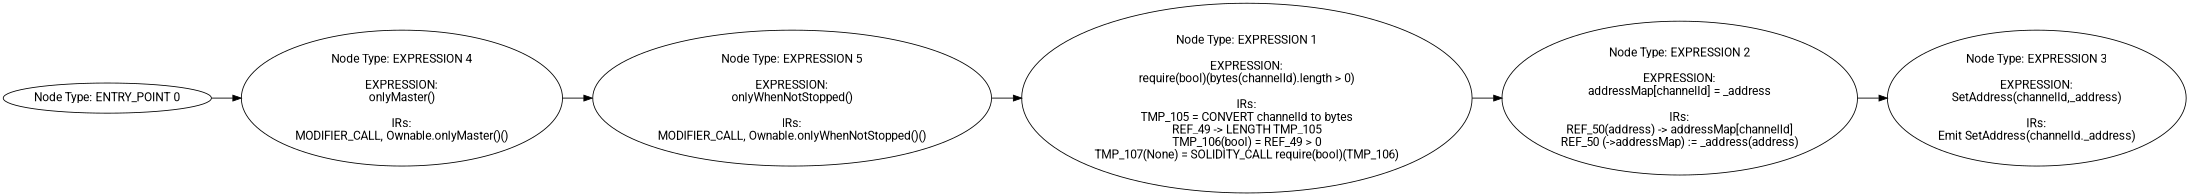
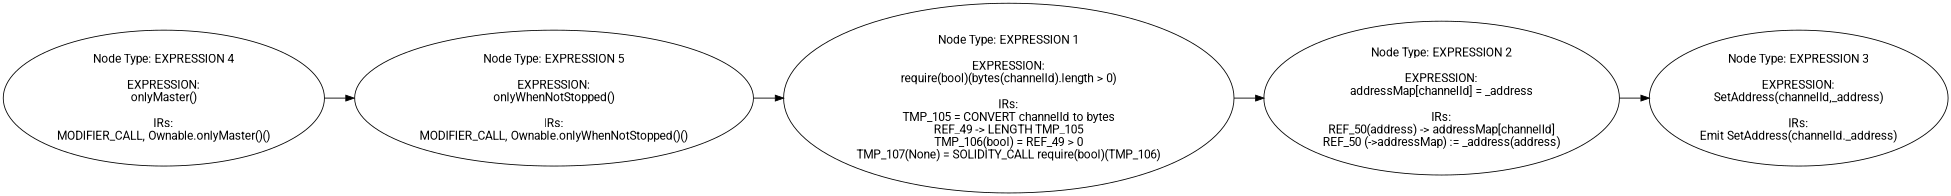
node "Node Type: ENTRY_POINT 0": removed
